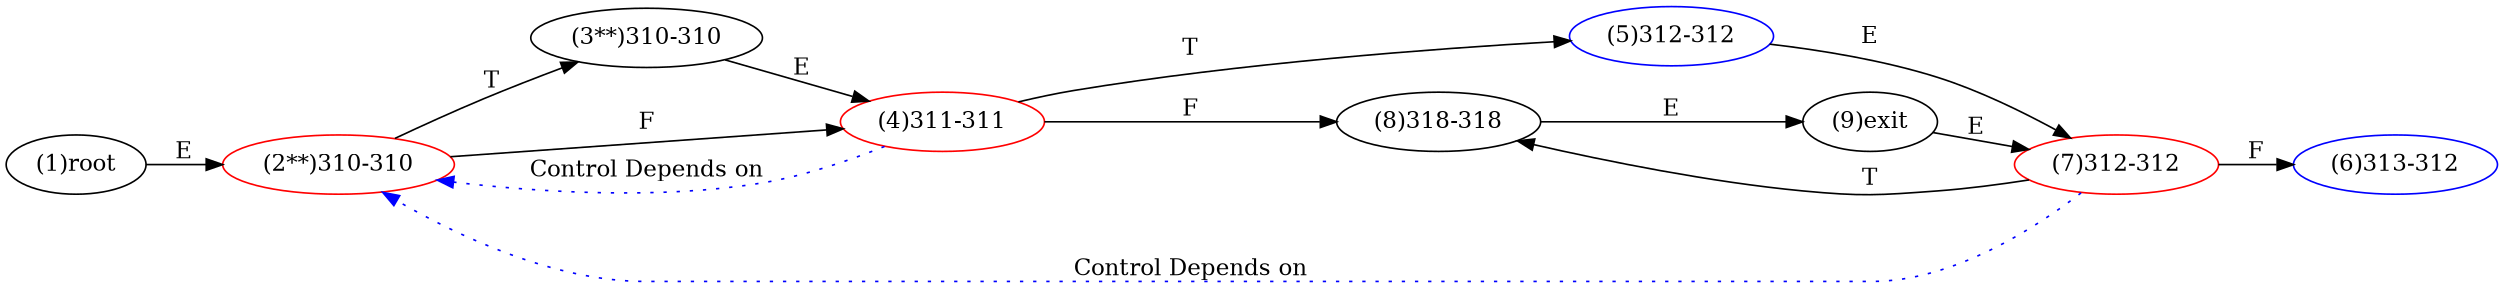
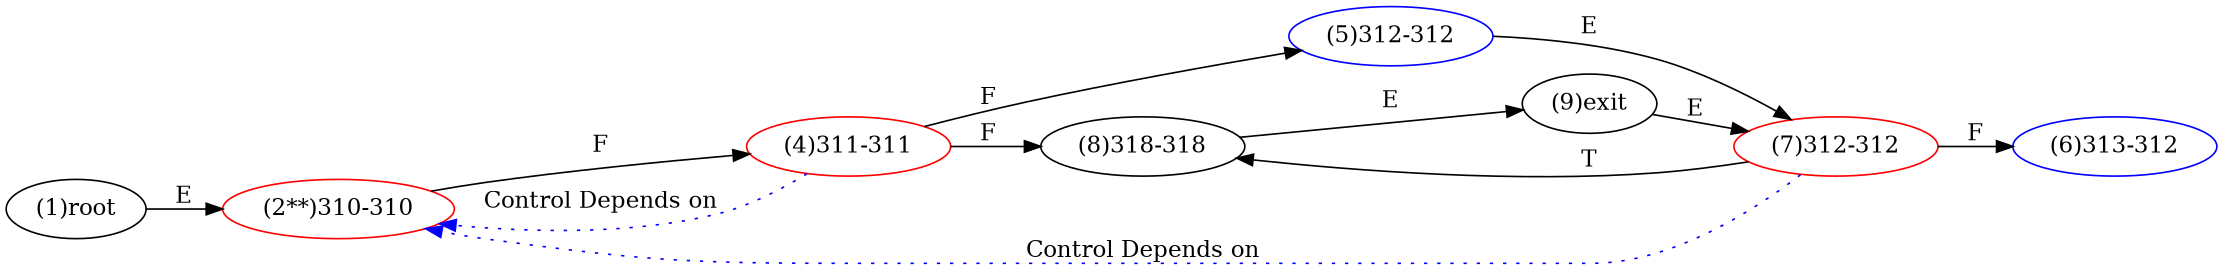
node "(3**)310-310": removed
edge "(4)311-311" -> "(5)312-312": label "T" -> "F"
